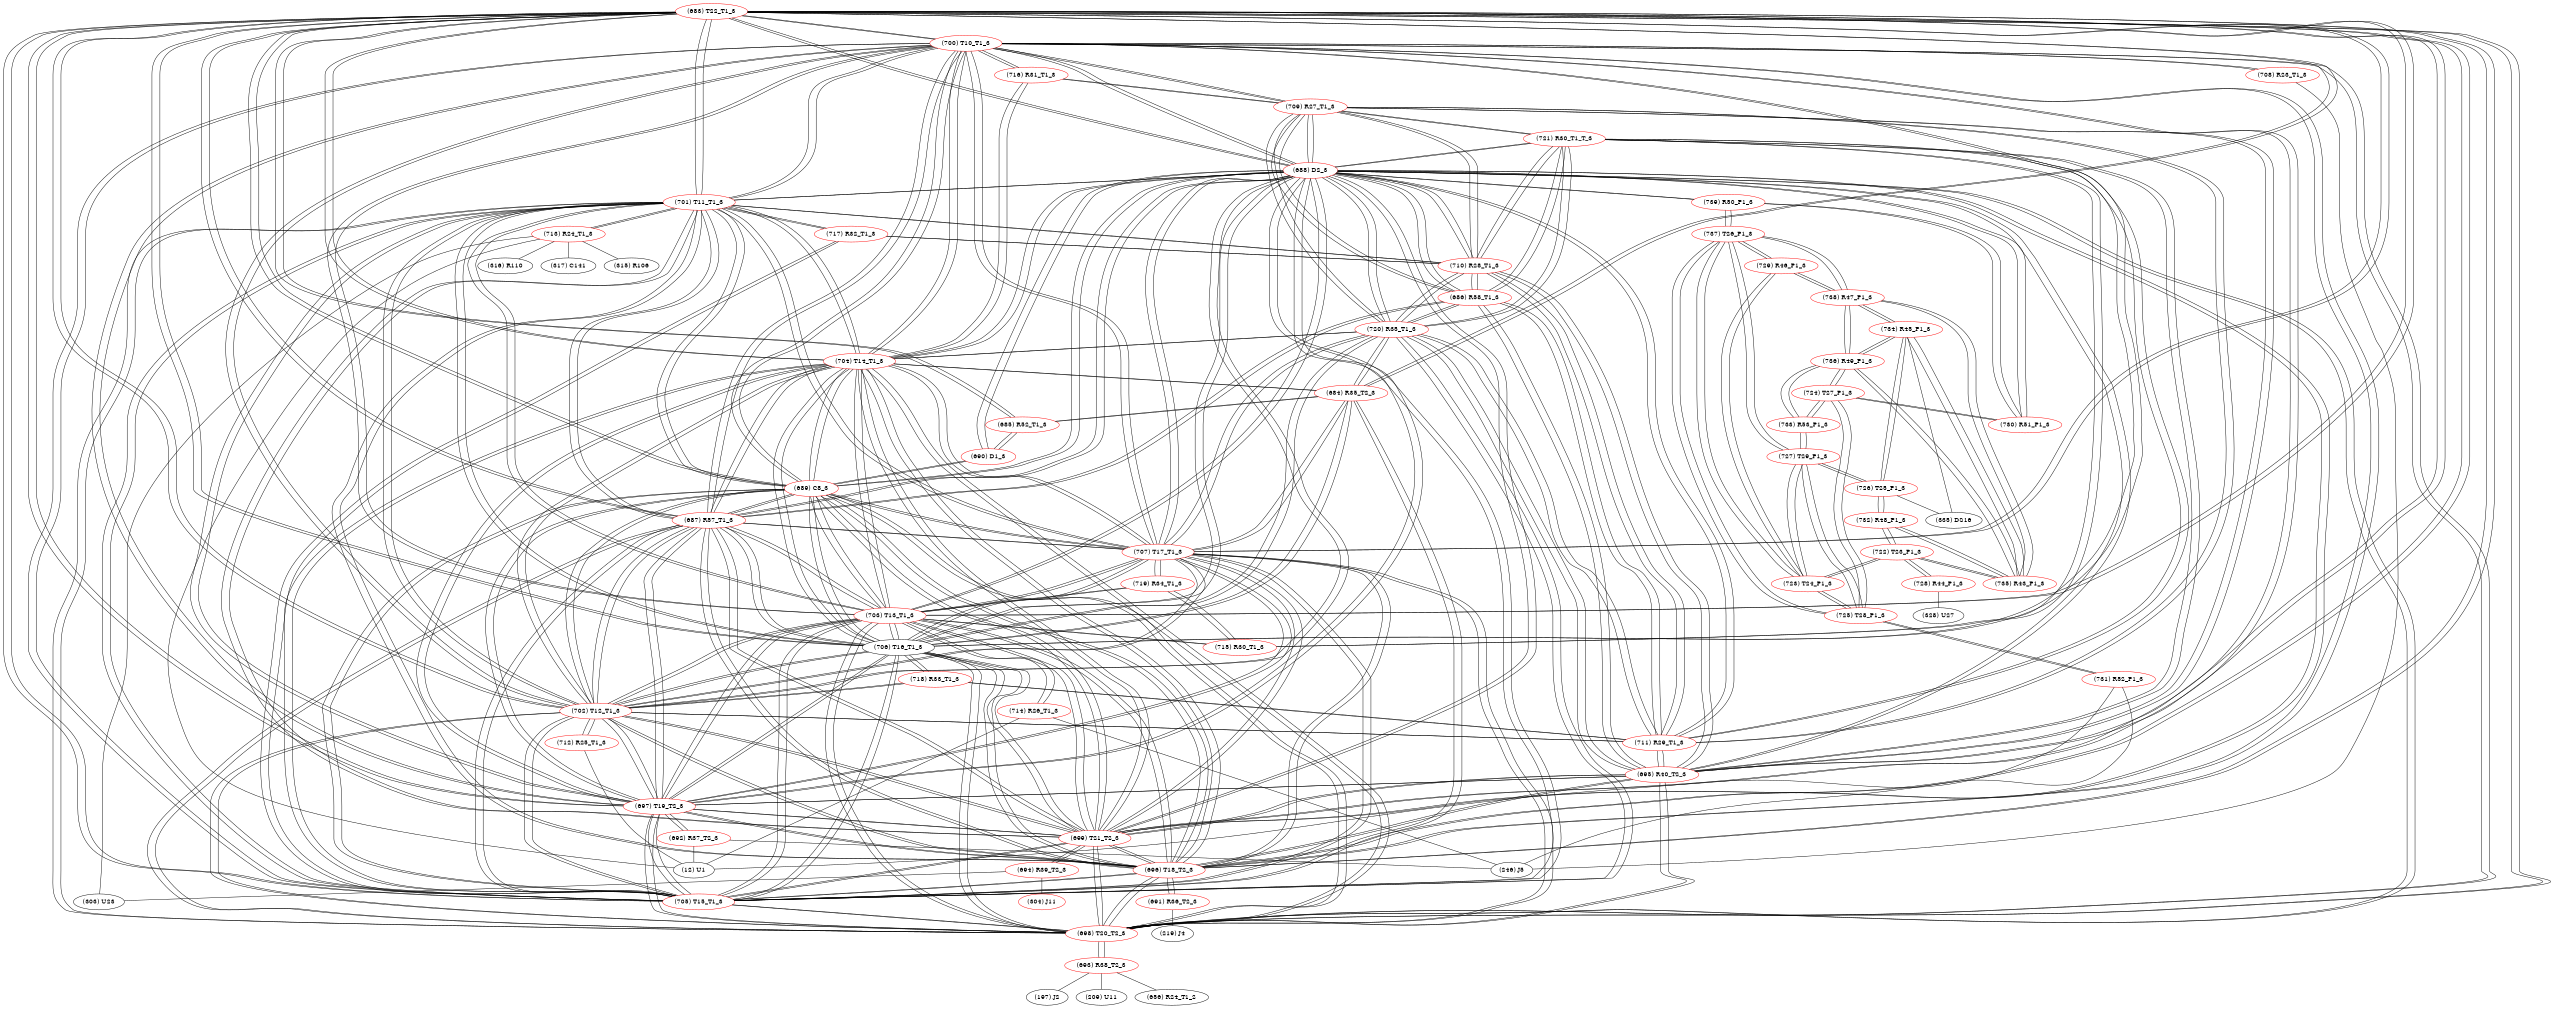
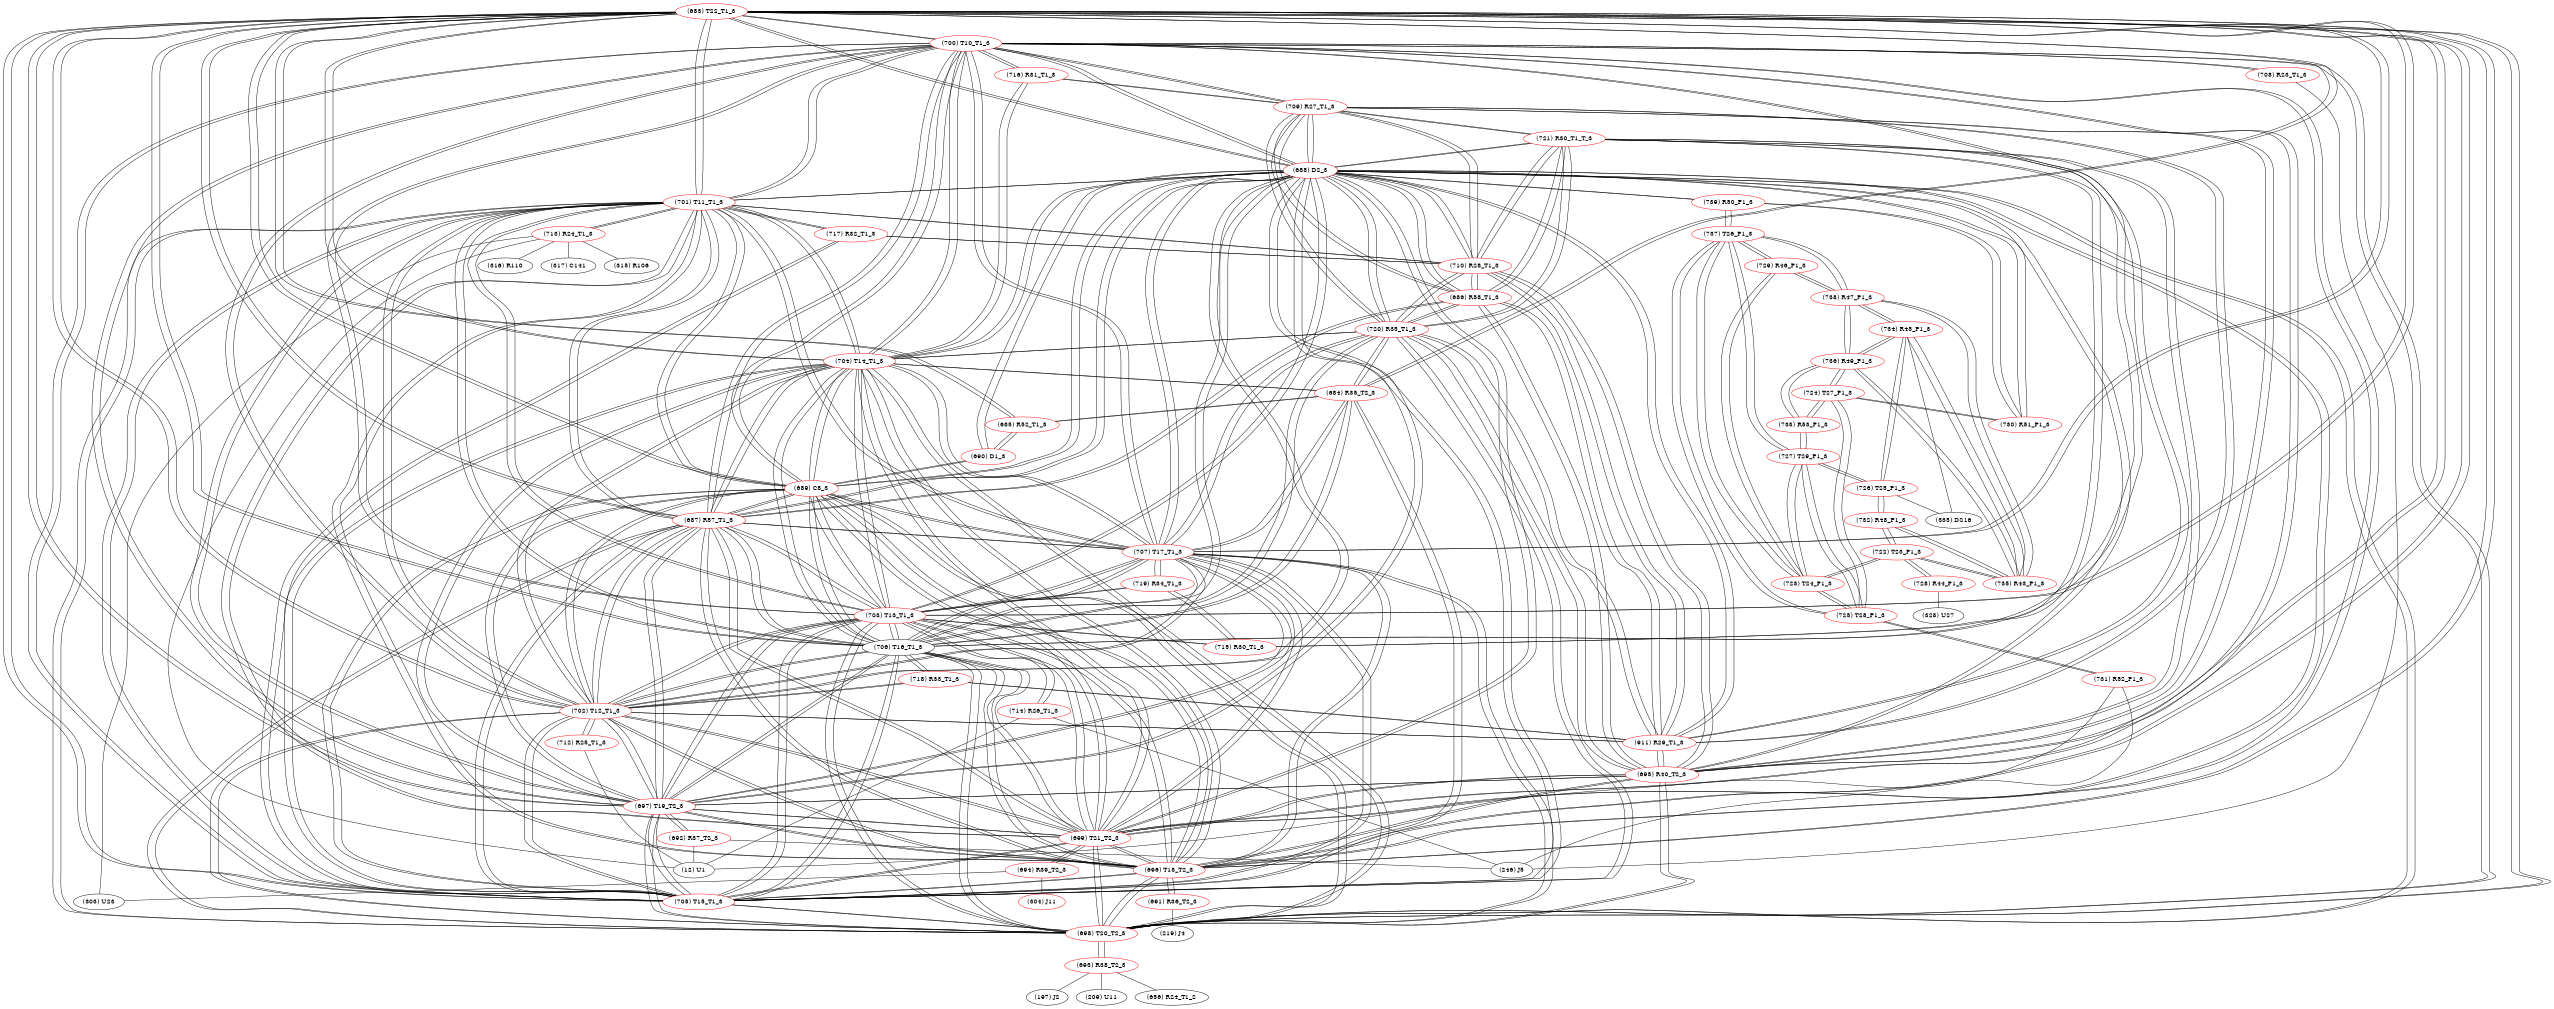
node "(711) R29_T1_3": label "(711) R29_T1_3" -> "(911) R29_T1_3"
